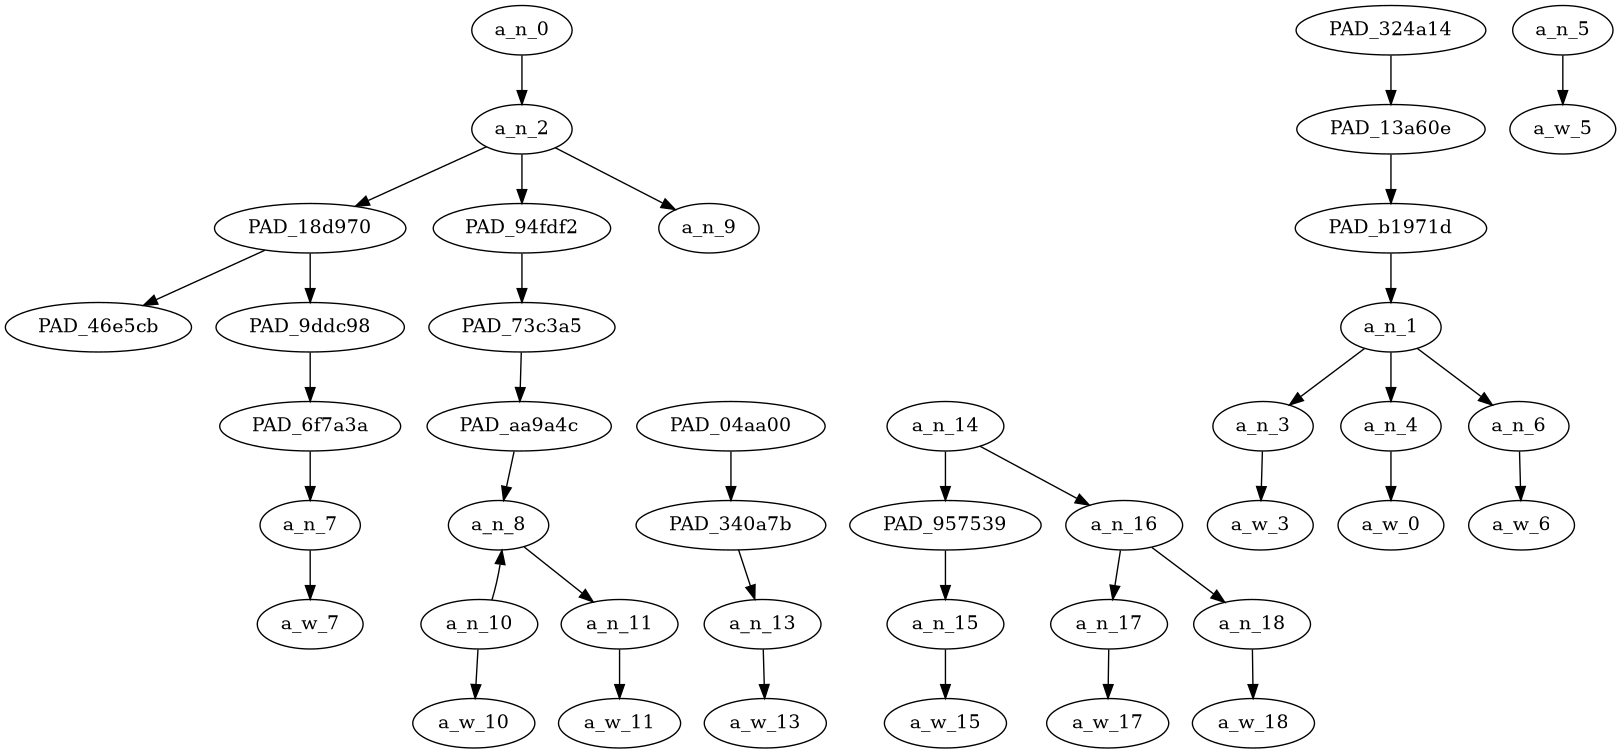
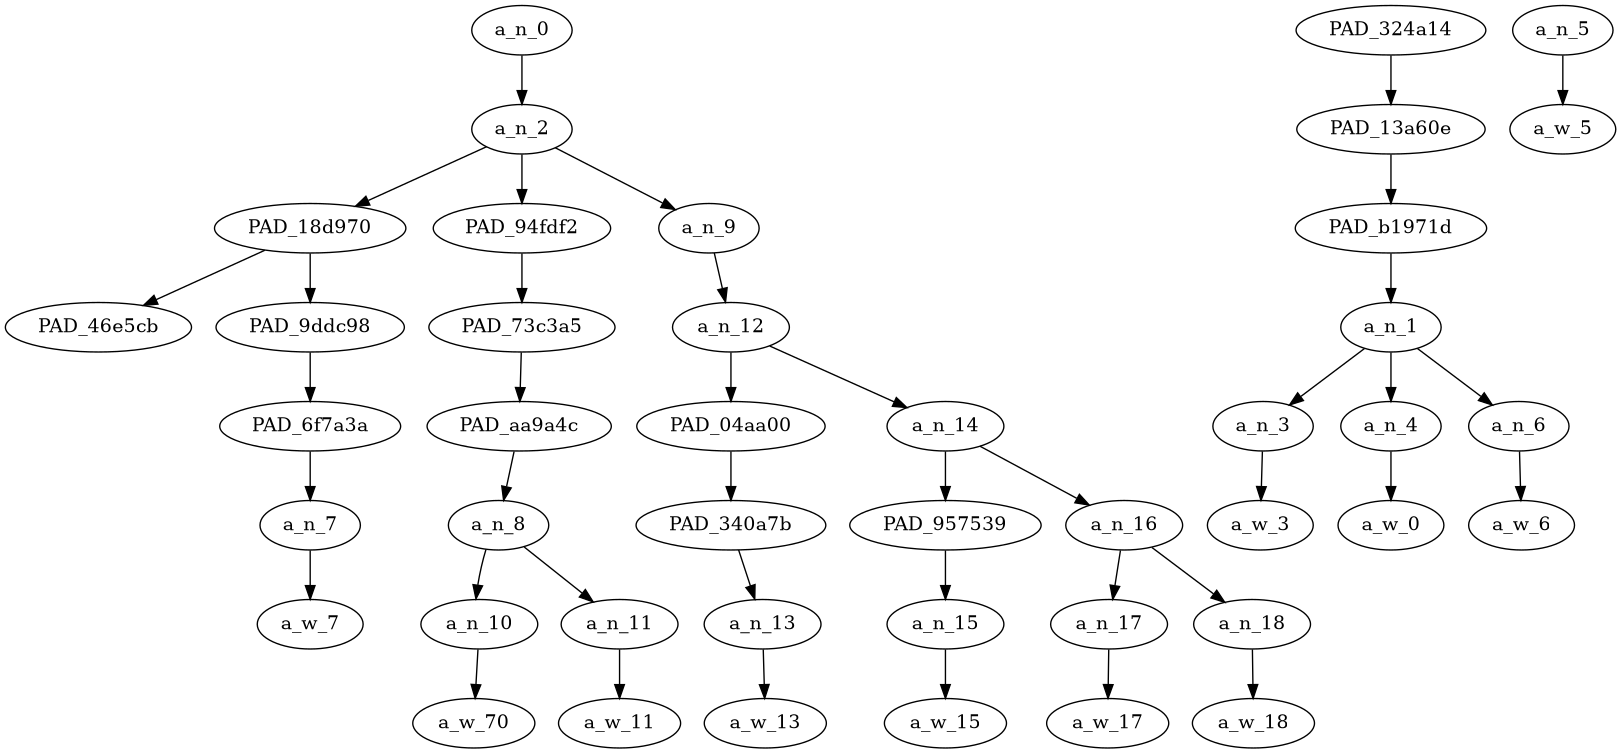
node "a_n_12": added
edge "a_n_10" -> "a_n_8": reversed
node "a_w_10": label "a_w_10" -> "a_w_70"
